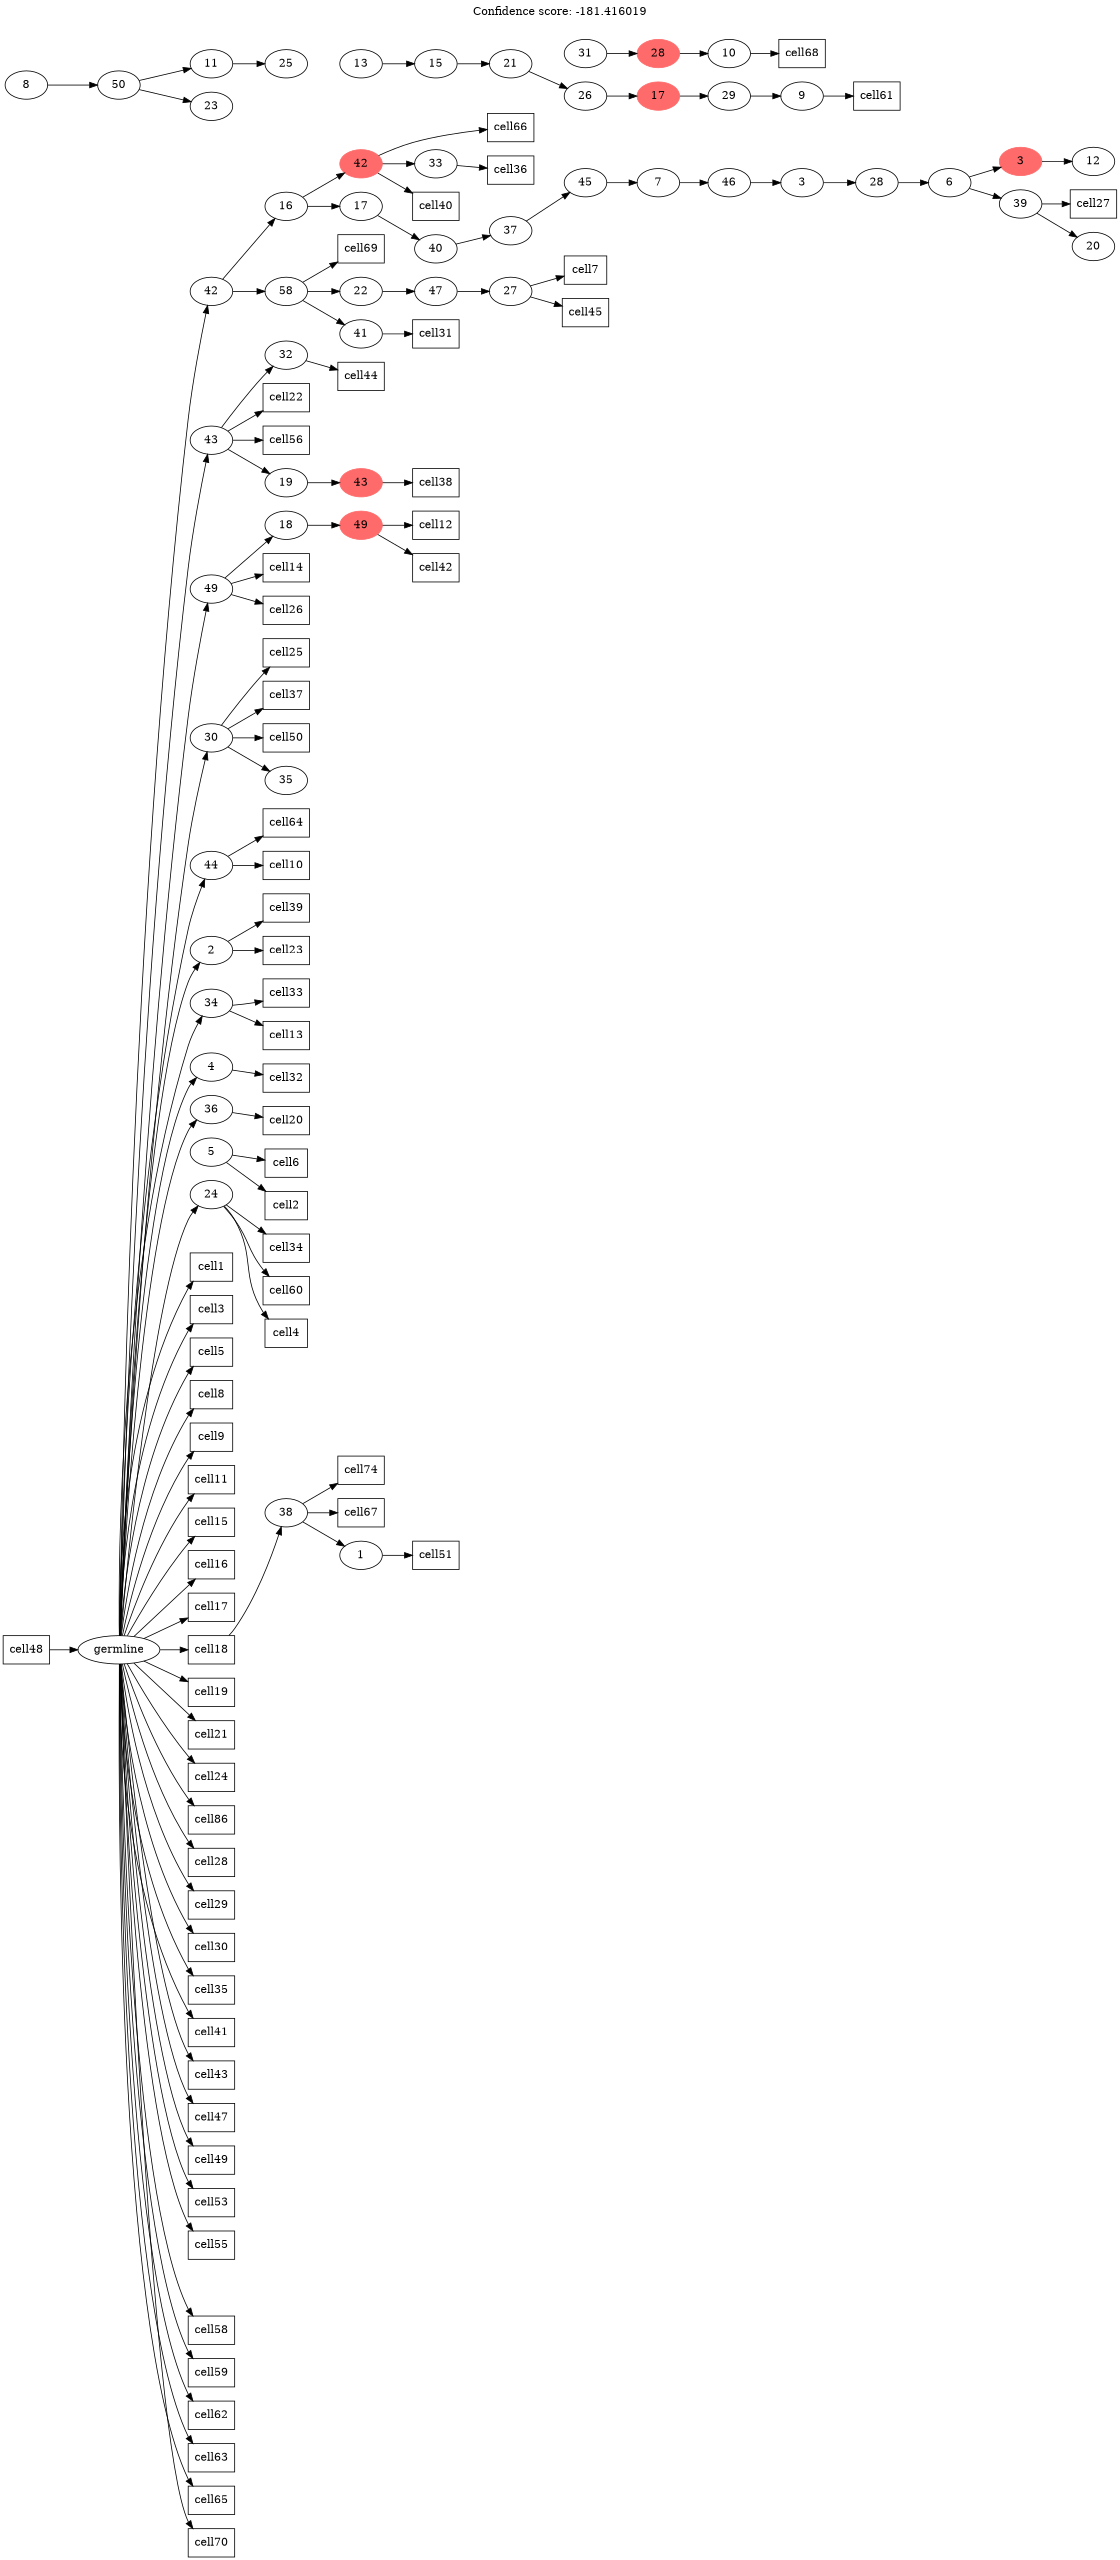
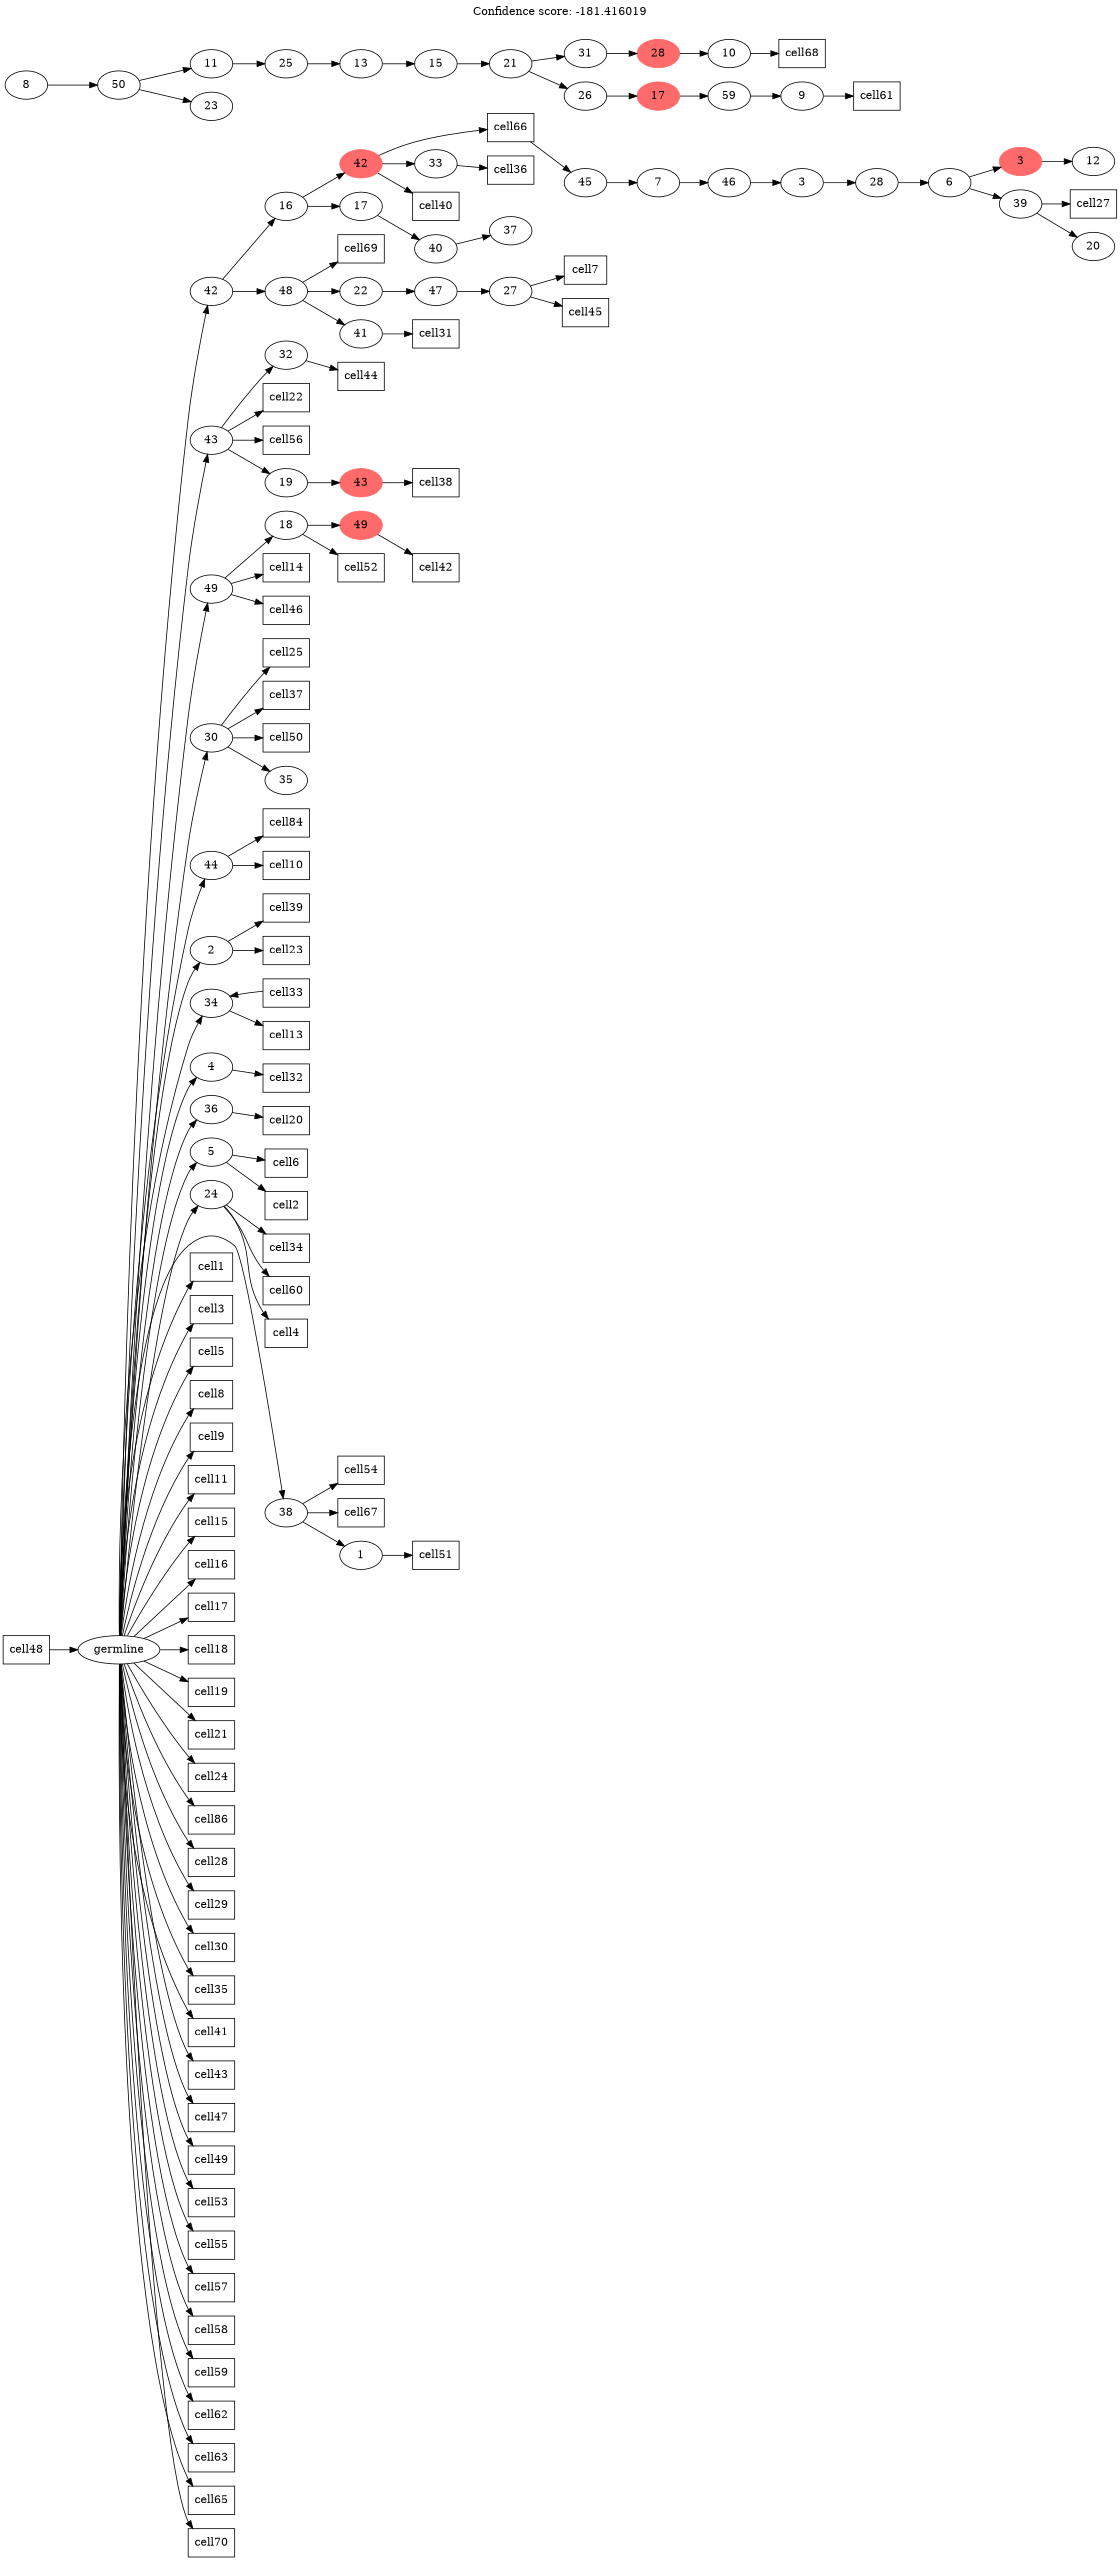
edge "21" -> "31": added
edge "25" -> "13": added
node "29": label "29" -> "59"
edge "37" -> "45": now "cell66" -> "45"
node "58": label "58" -> "48"
node "cell12": removed
node "cell52": added
node "cell26": label "cell26" -> "cell46"
node "cell64": label "cell64" -> "cell84"
edge "34" -> "cell33": reversed
edge "germline" -> "5": added
node "cell74": label "cell74" -> "cell54"
edge "cell18" -> "38": now "germline" -> "38"
node "cell57": added
